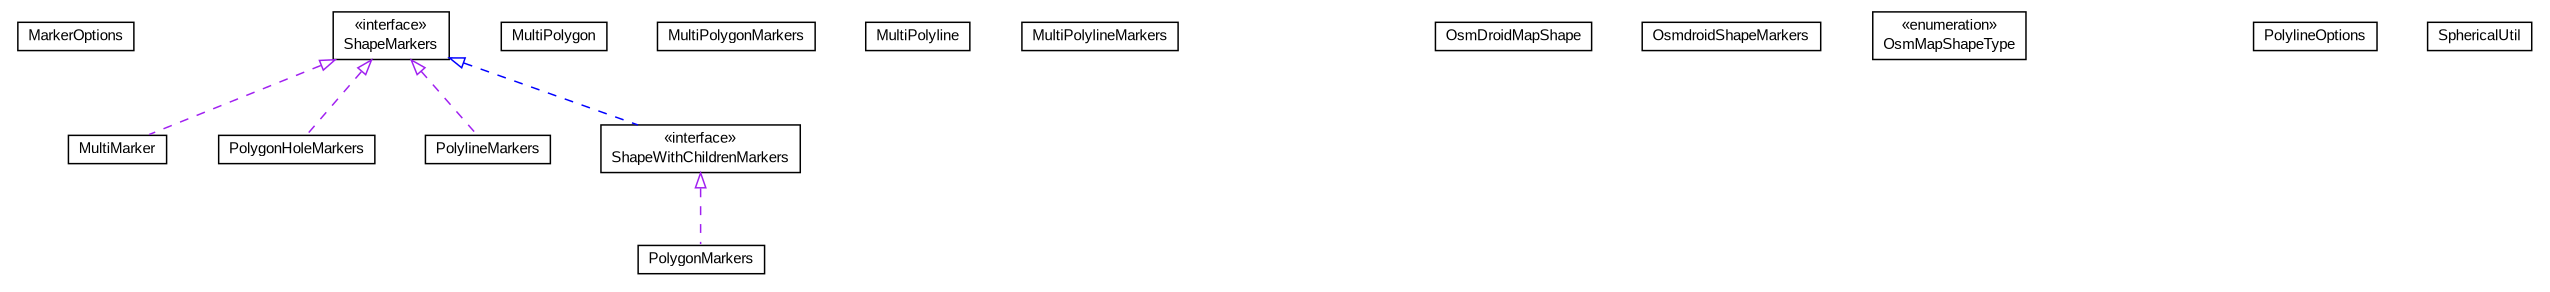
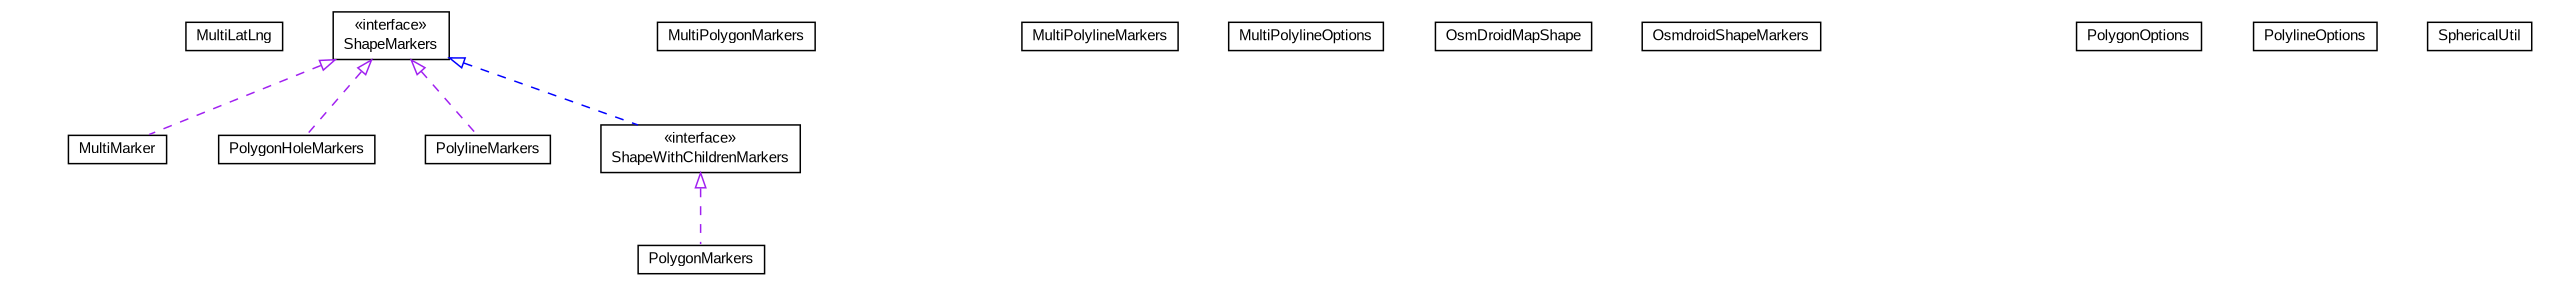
node "MarkerOptions": removed
node "MultiLatLng": added
node "MultiPolygon": removed
node "MultiPolyline": removed
node "MultiPolylineOptions": added
node "OsmMapShapeType": removed
node "PolygonOptions": added
